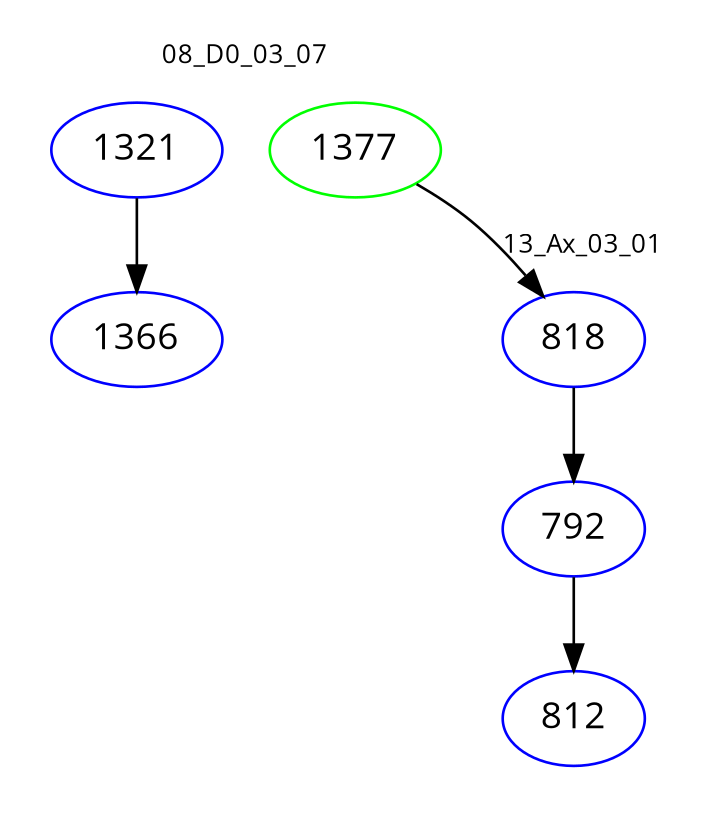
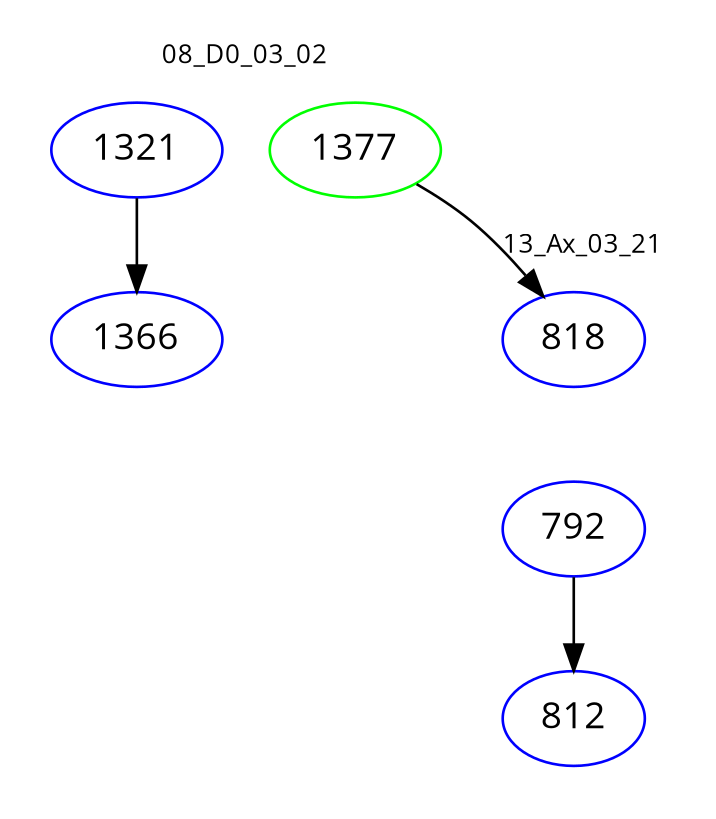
cluster "08_D0_03_07": label "08_D0_03_07" -> "08_D0_03_02"
cluster "13_Ax_03_01": label "13_Ax_03_01" -> "13_Ax_03_21"
edge "818" -> "792": removed
